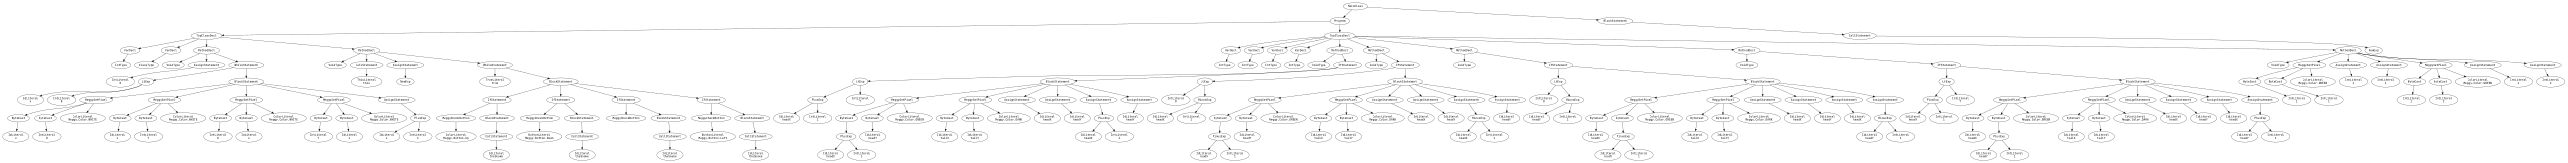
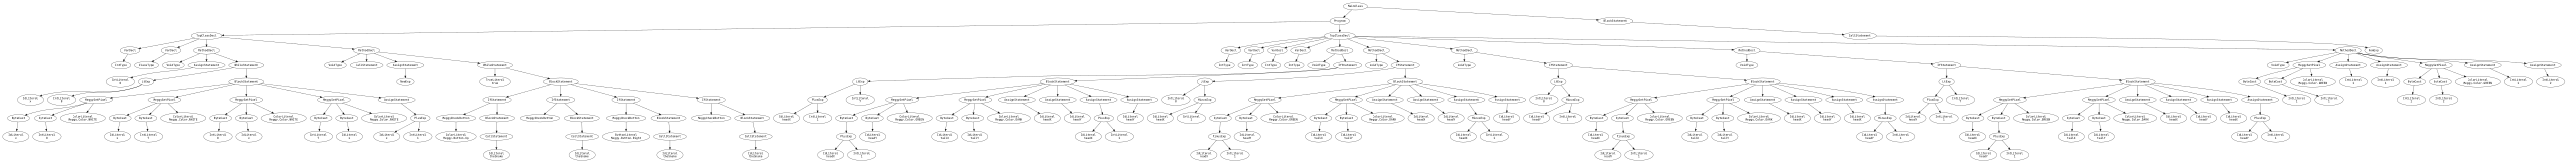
node "ThisLiteral this": removed
node "ButtonLiteral Meggy.Button.Down": removed
node "ButtonLiteral Meggy.Button.Right": added
node "ButtonLiteral Meggy.Button.Left": removed
